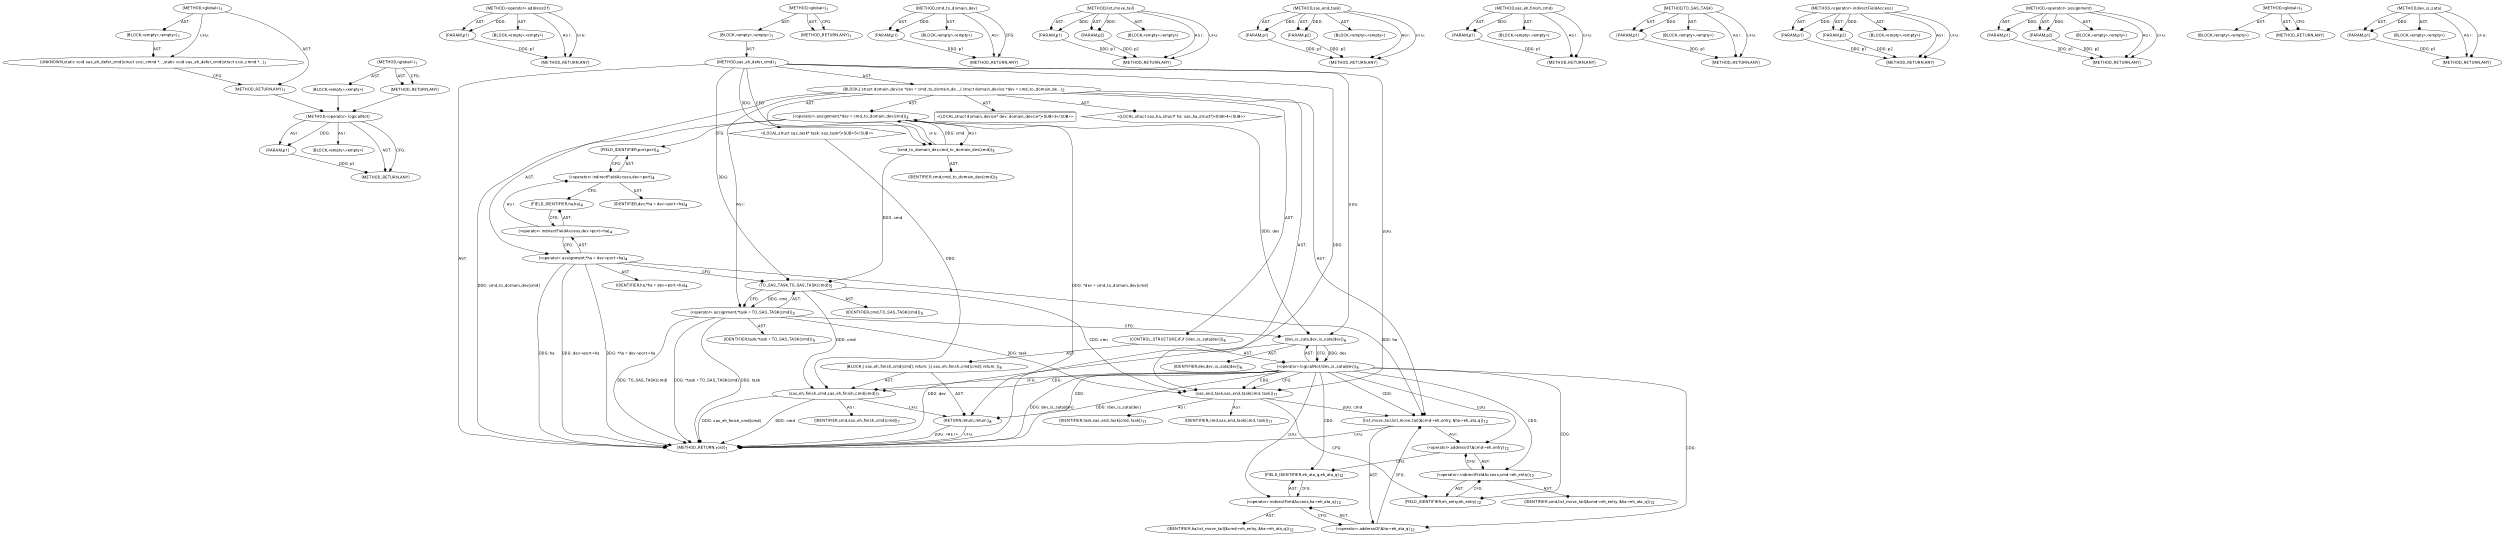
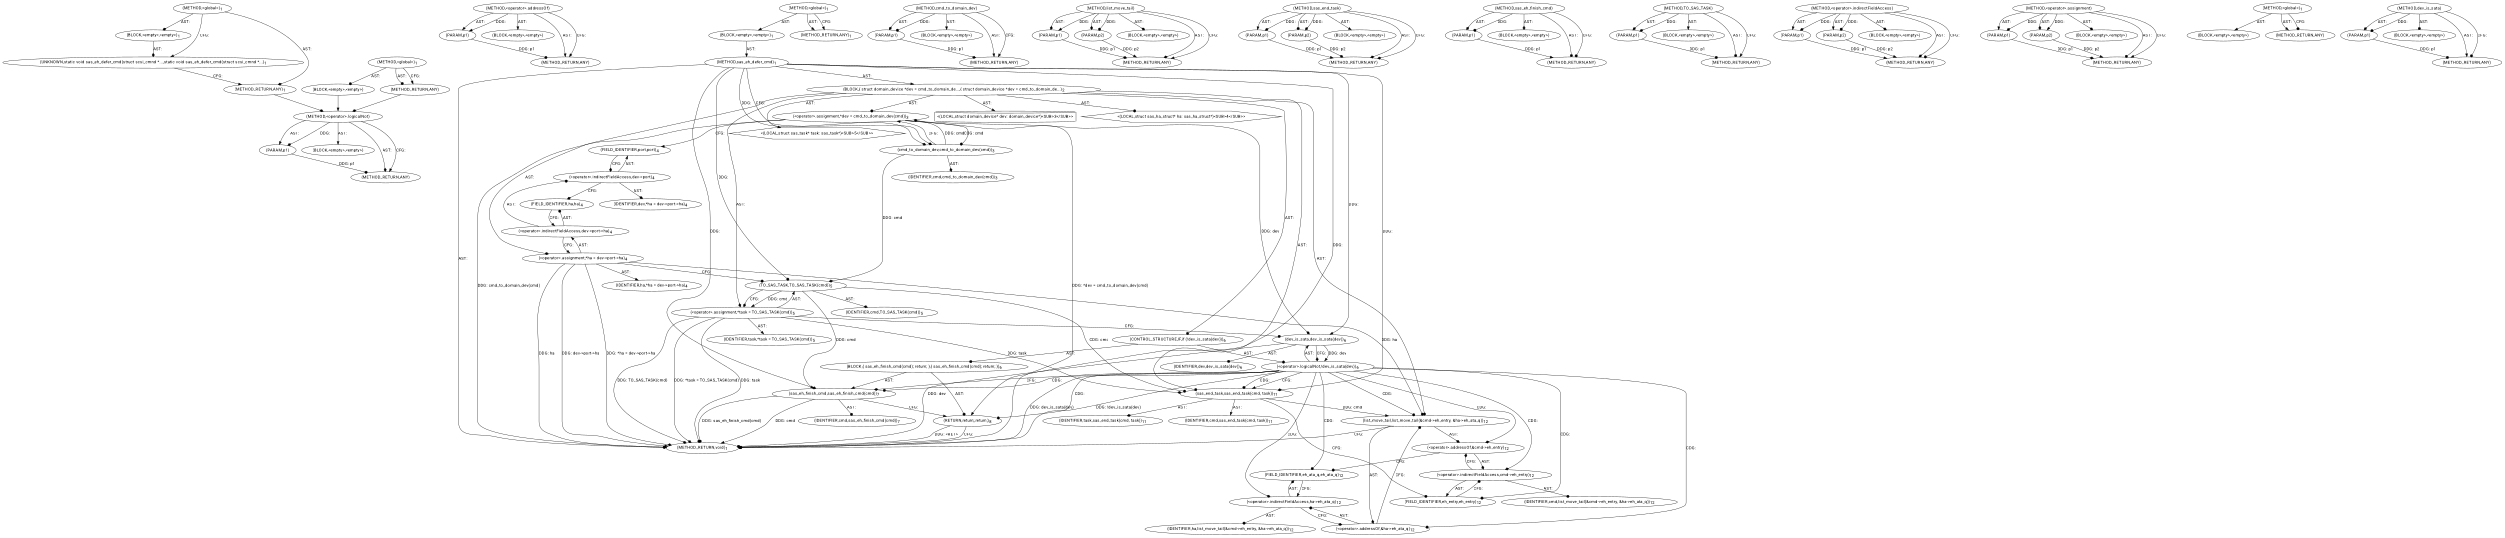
edge "(<operator>.assignment,*dev = cmd_to_domain_dev(cmd))" -> "(cmd_to_domain_dev,cmd_to_domain_dev(cmd))": label "AST: " -> "CDG: cmd"
edge "(cmd_to_domain_dev,cmd_to_domain_dev(cmd))" -> "(TO_SAS_TASK,TO_SAS_TASK(cmd))": arrowhead dot -> diamond
edge "<(LOCAL,struct sas_task* task: sas_task*)<SUB>5</SUB>>" -> "(sas_eh_finish_cmd,sas_eh_finish_cmd(cmd))": now "(METHOD,sas_eh_defer_cmd)" -> "(sas_eh_finish_cmd,sas_eh_finish_cmd(cmd))"
